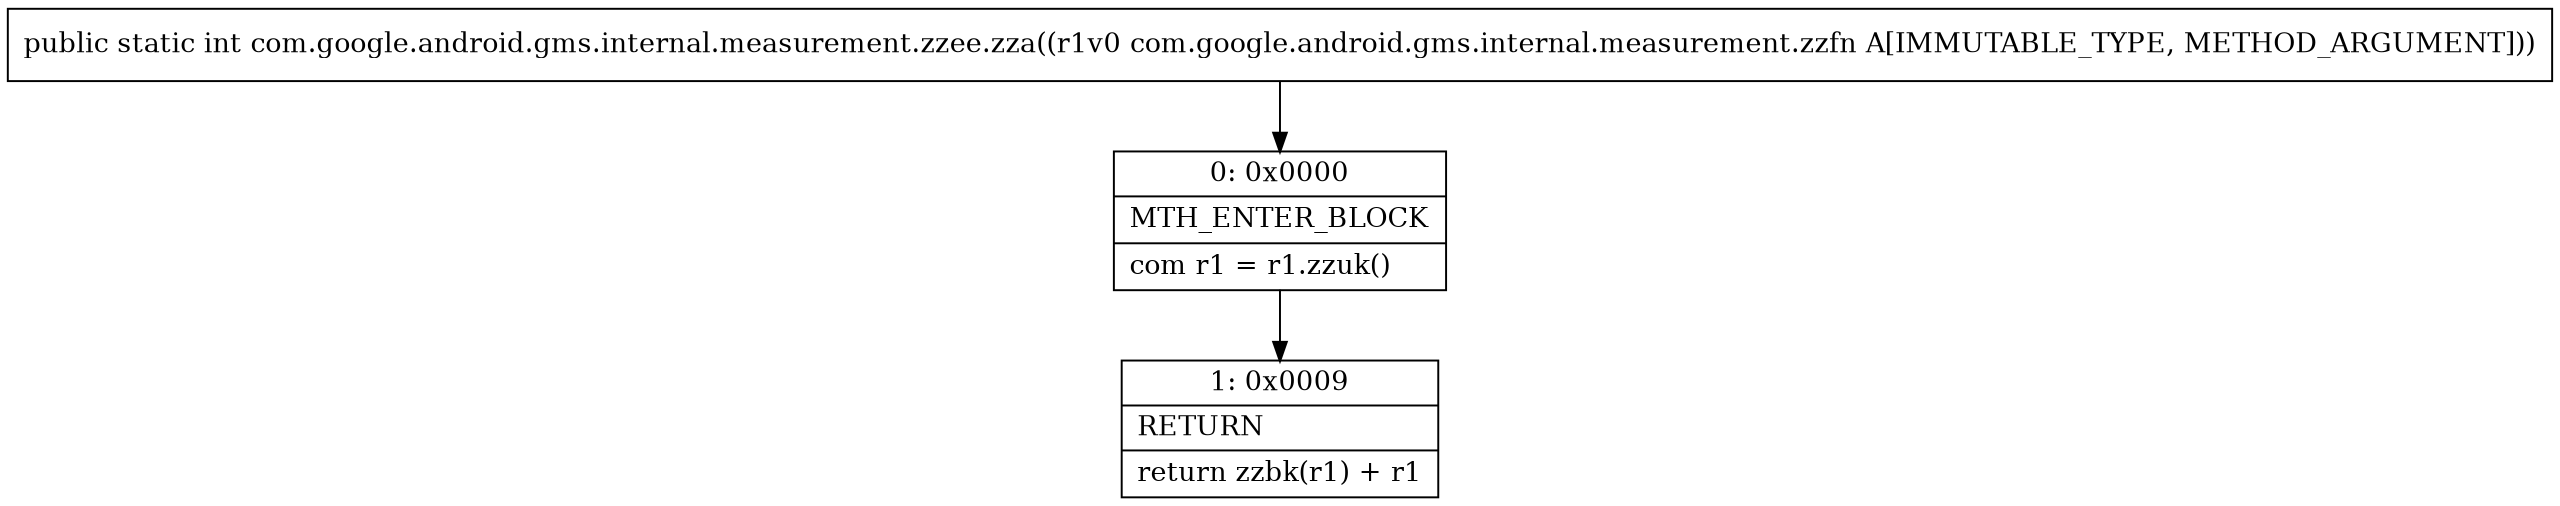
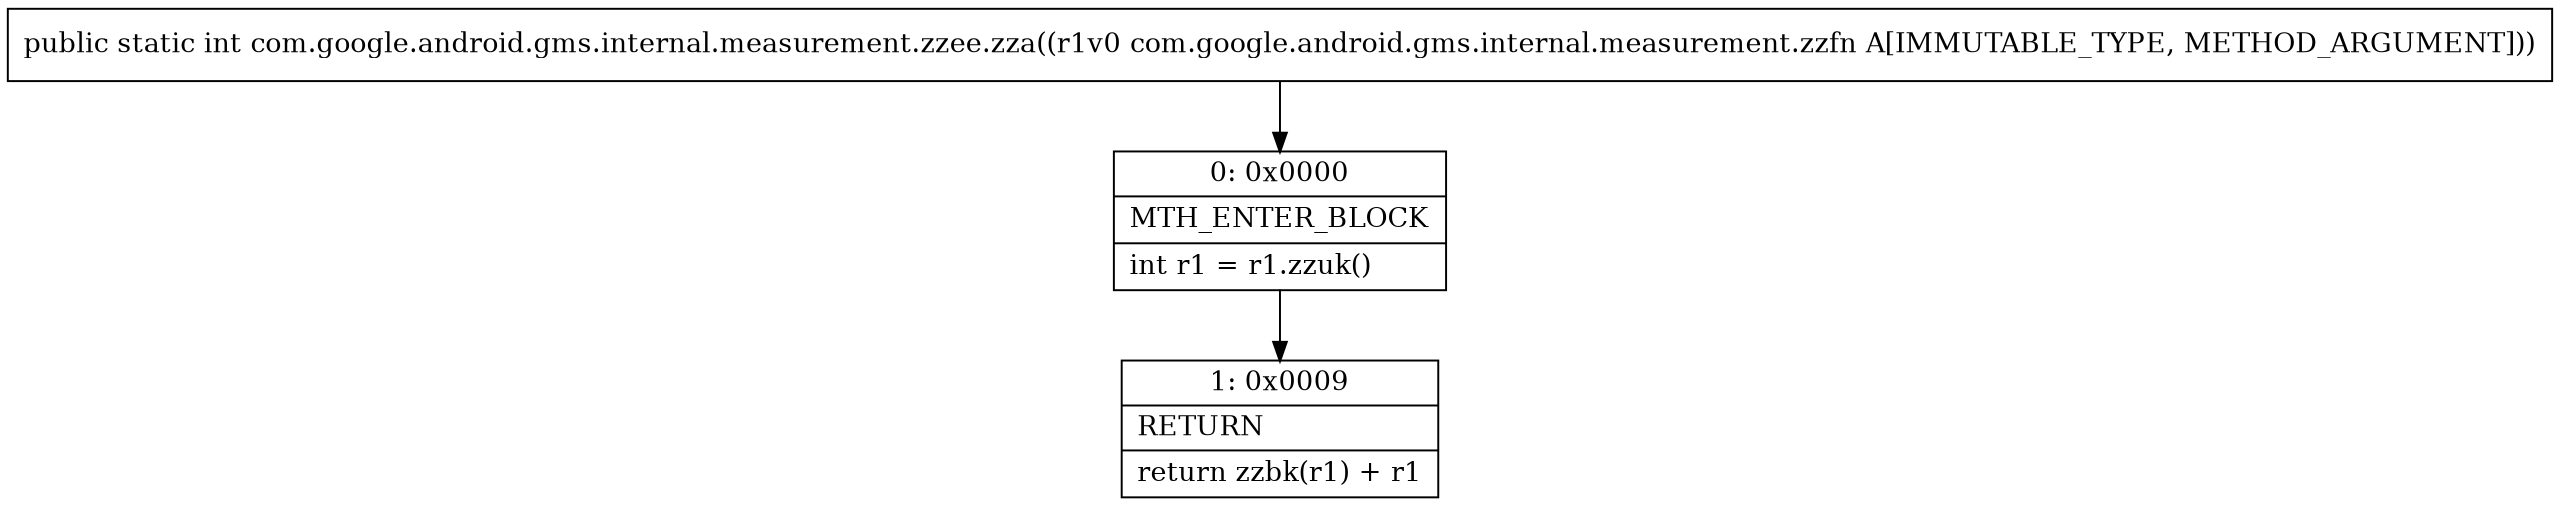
node "0: 0x0000": text "com r1 = r1.zzuk()" -> "int r1 = r1.zzuk()"
